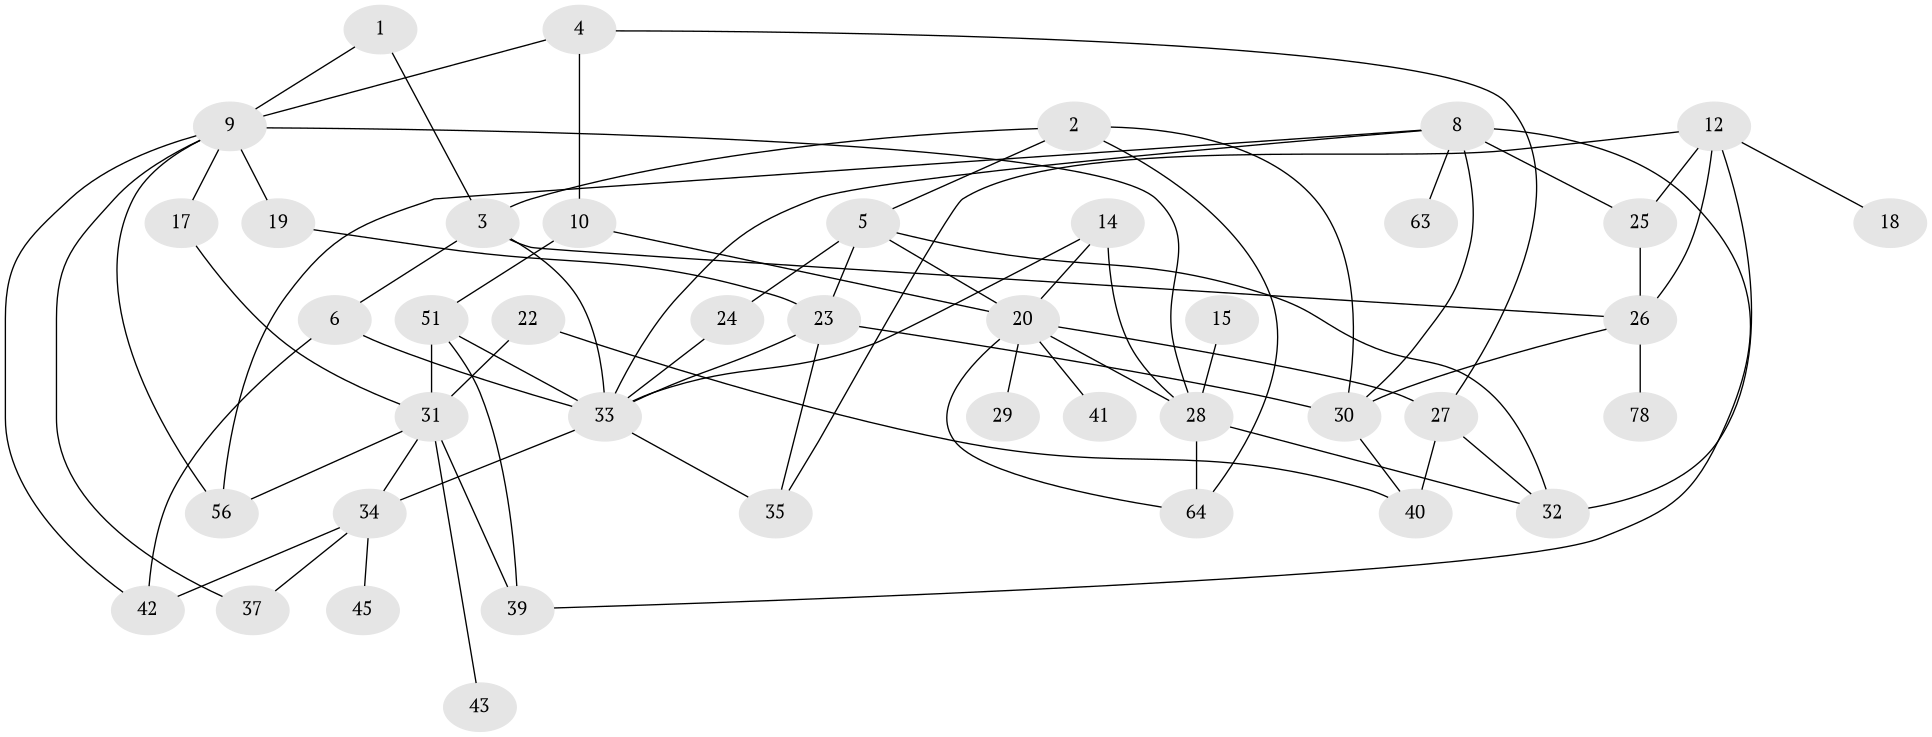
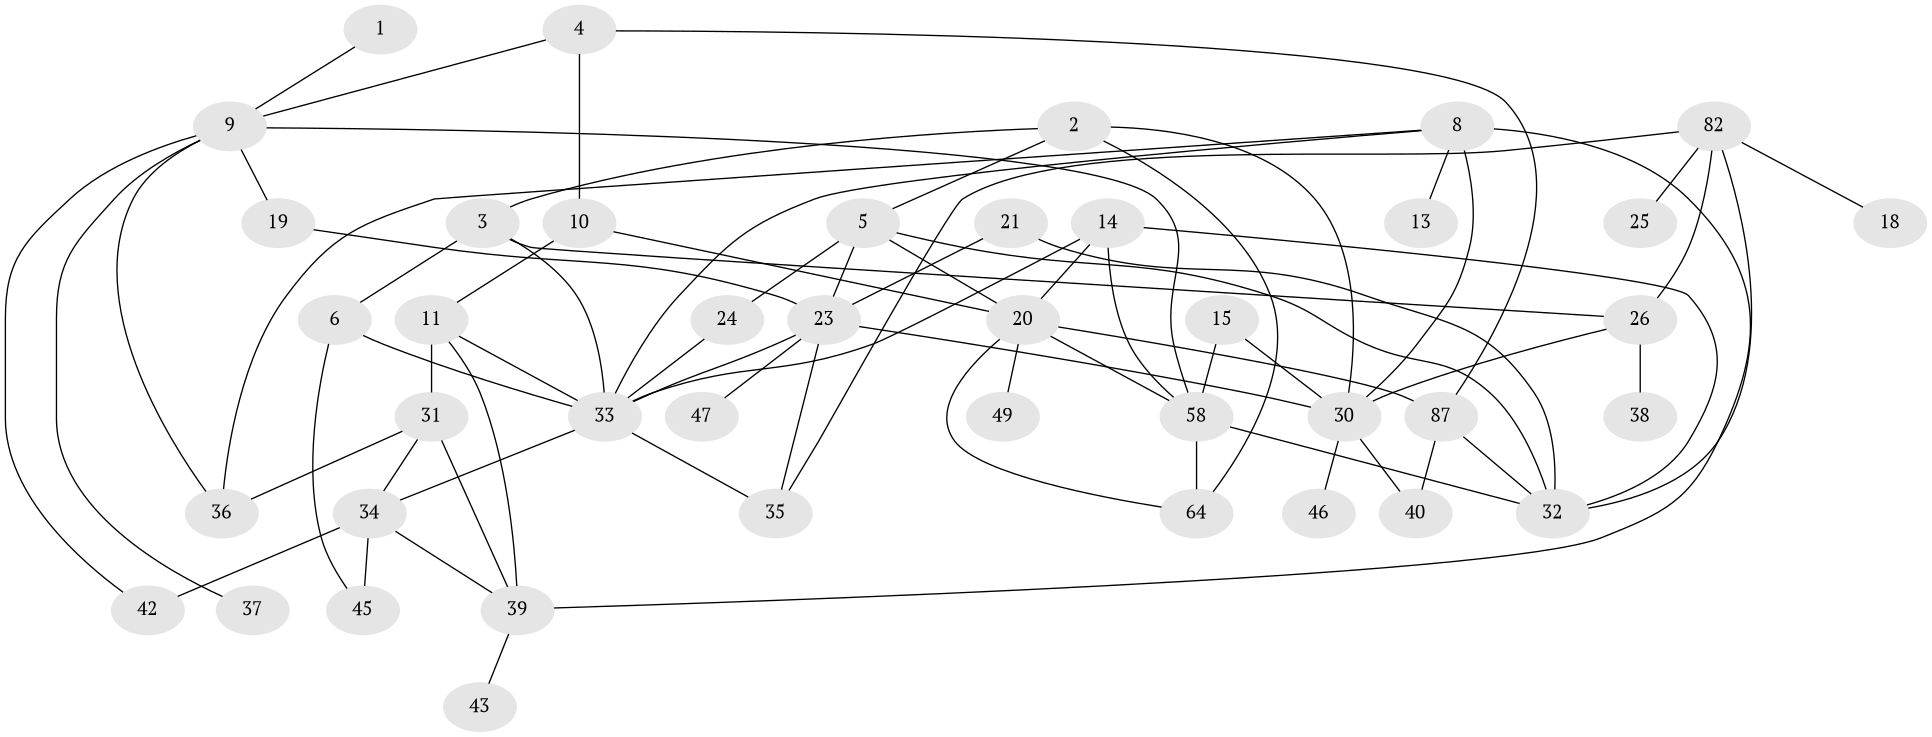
edge "1" -- "3": removed
node "12": label "12" -> "82"
edge "8" -- "25": removed
node "17": removed
node "21": added
node "63": label "63" -> "13"
edge "14" -- "32": added
edge "25" -- "26": removed
node "51": label "51" -> "11"
node "22": removed
edge "15" -- "30": added
node "47": added
node "29": label "29" -> "49"
node "41": removed
node "28": label "28" -> "58"
node "27": label "27" -> "87"
node "78": label "78" -> "38"
edge "6" -- "42": now "6" -- "45"
node "56": label "56" -> "36"
node "46": added
edge "34" -- "37": now "34" -- "39"
edge "31" -- "43": now "39" -- "43"
